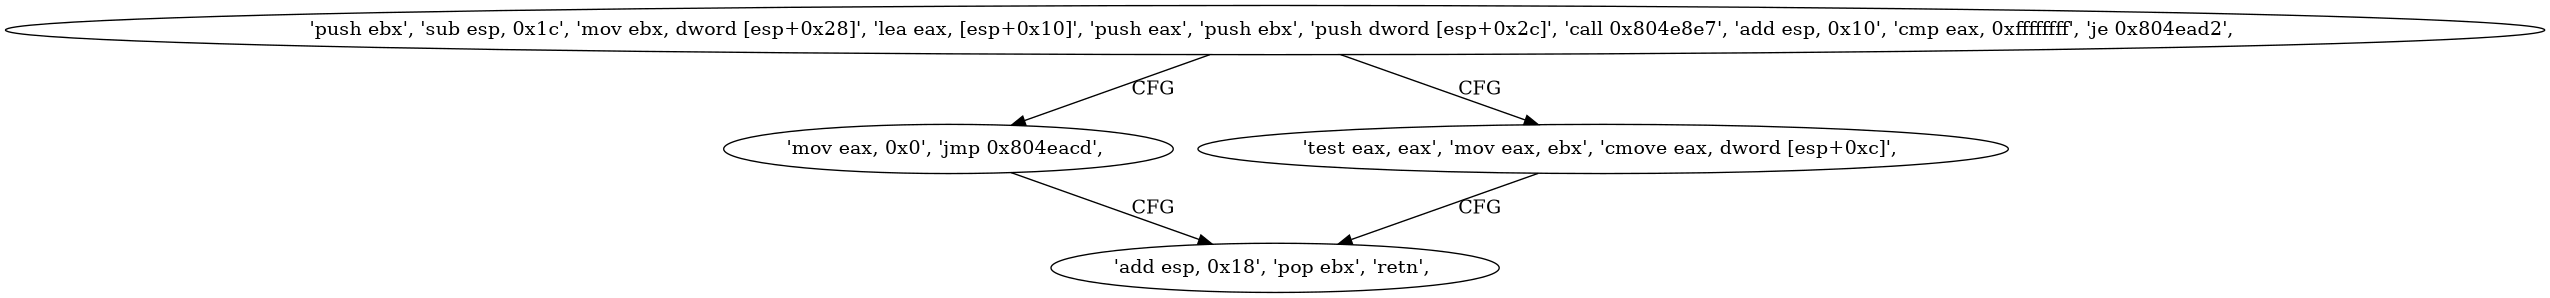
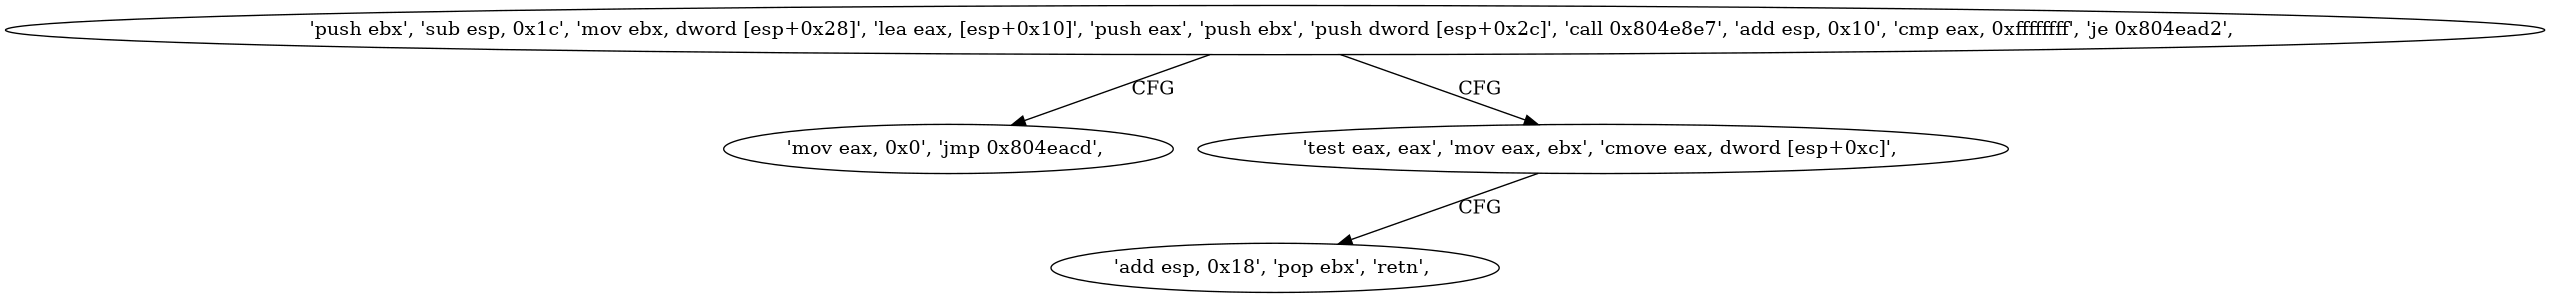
edge "'mov eax, 0x0', 'jmp 0x804eacd'," -> "'add esp, 0x18', 'pop ebx', 'retn',": removed, label "CFG"
